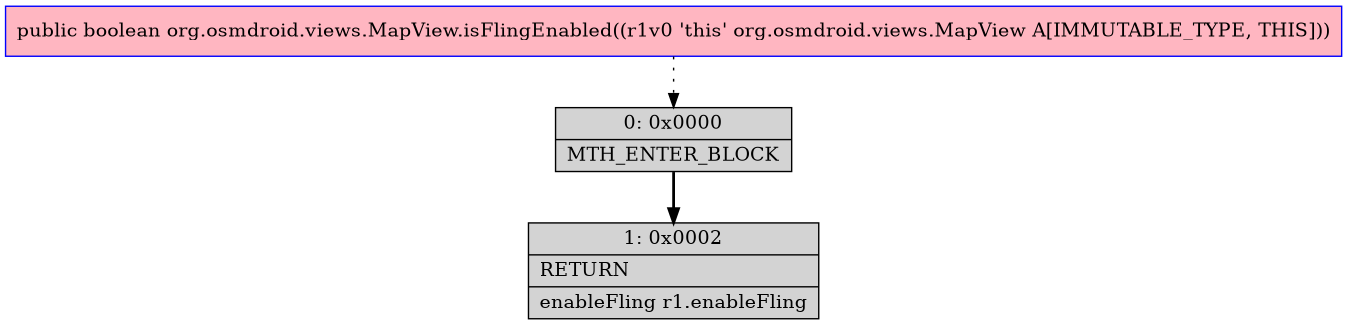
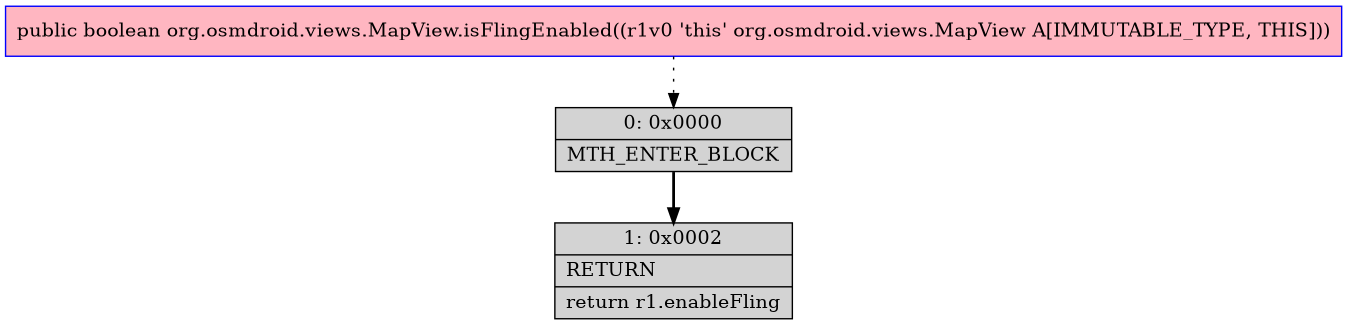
node "1: 0x0002": text "enableFling r1.enableFling" -> "return r1.enableFling"
